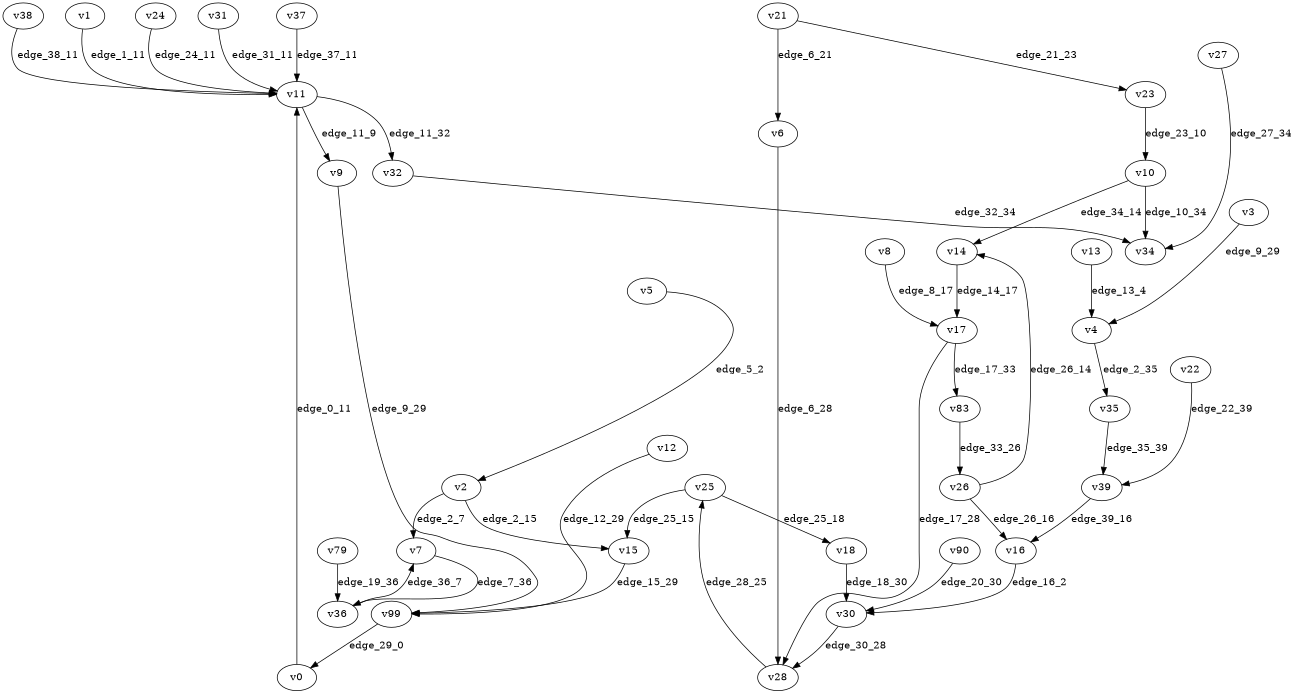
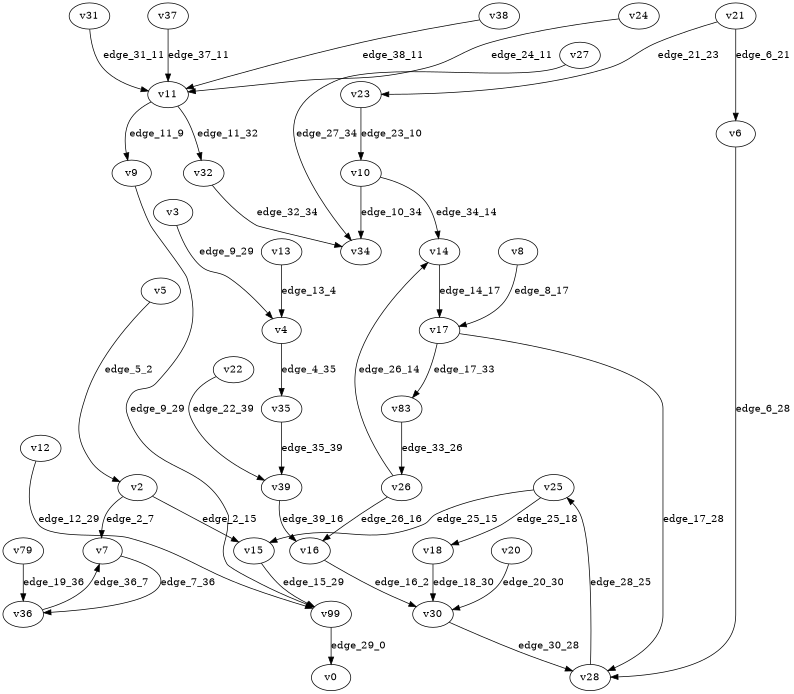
node "v1": removed
edge "v4" -> "v35": label "edge_2_35" -> "edge_4_35"
edge "v0" -> "v11": removed, label "edge_0_11"
node "v90": label "v90" -> "v20"
